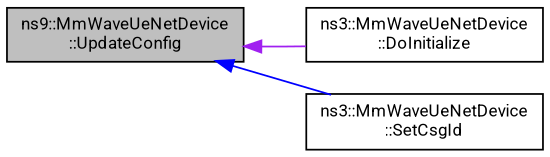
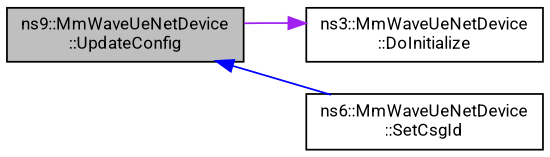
edge "ns3::MmWaveUeNetDevice ::DoInitialize" -> "ns9::MmWaveUeNetDevice ::UpdateConfig": reversed
node "ns3::MmWaveUeNetDevice ::SetCsgId": label "ns3::MmWaveUeNetDevice ::SetCsgId" -> "ns6::MmWaveUeNetDevice ::SetCsgId"
